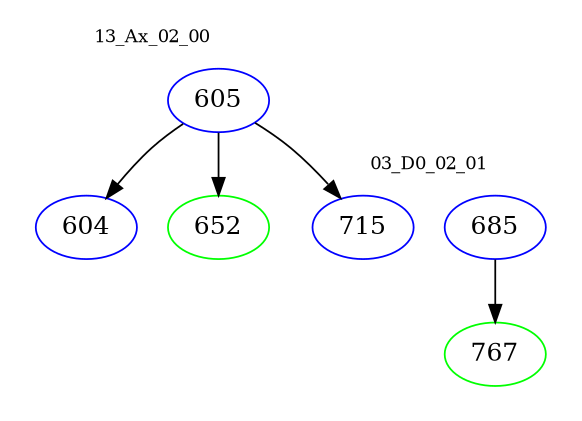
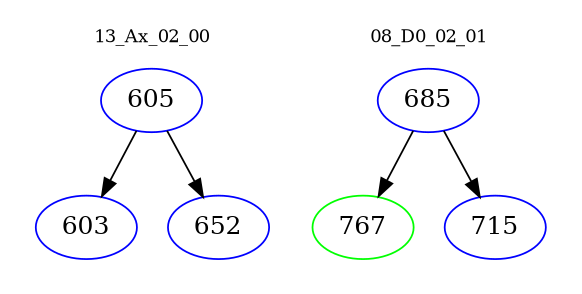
edge "605" -> "715": now "685" -> "715"
cluster "03_D0_02_01": label "03_D0_02_01" -> "08_D0_02_01"
node "604": label "604" -> "603"
node "652": color green -> blue
